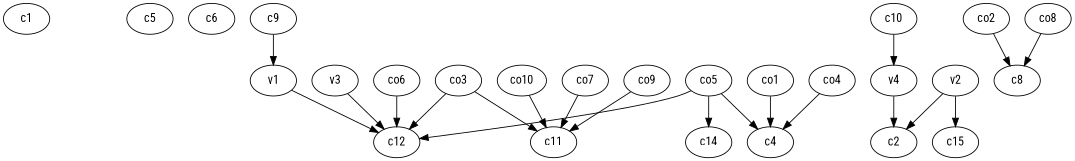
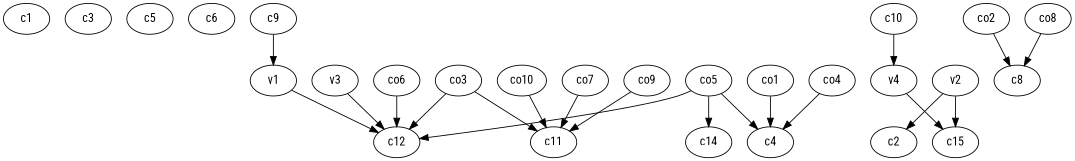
node "c3": added
edge "v4" -> "c2": now "v4" -> "c15"
